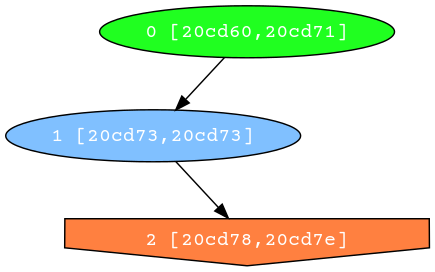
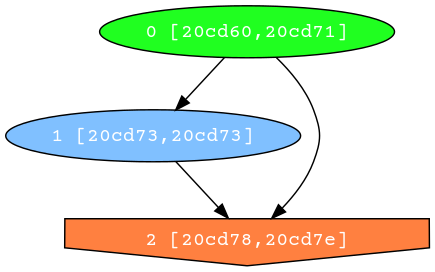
edge "0 [20cd60,20cd71]" -> "2 [20cd78,20cd7e]": added
